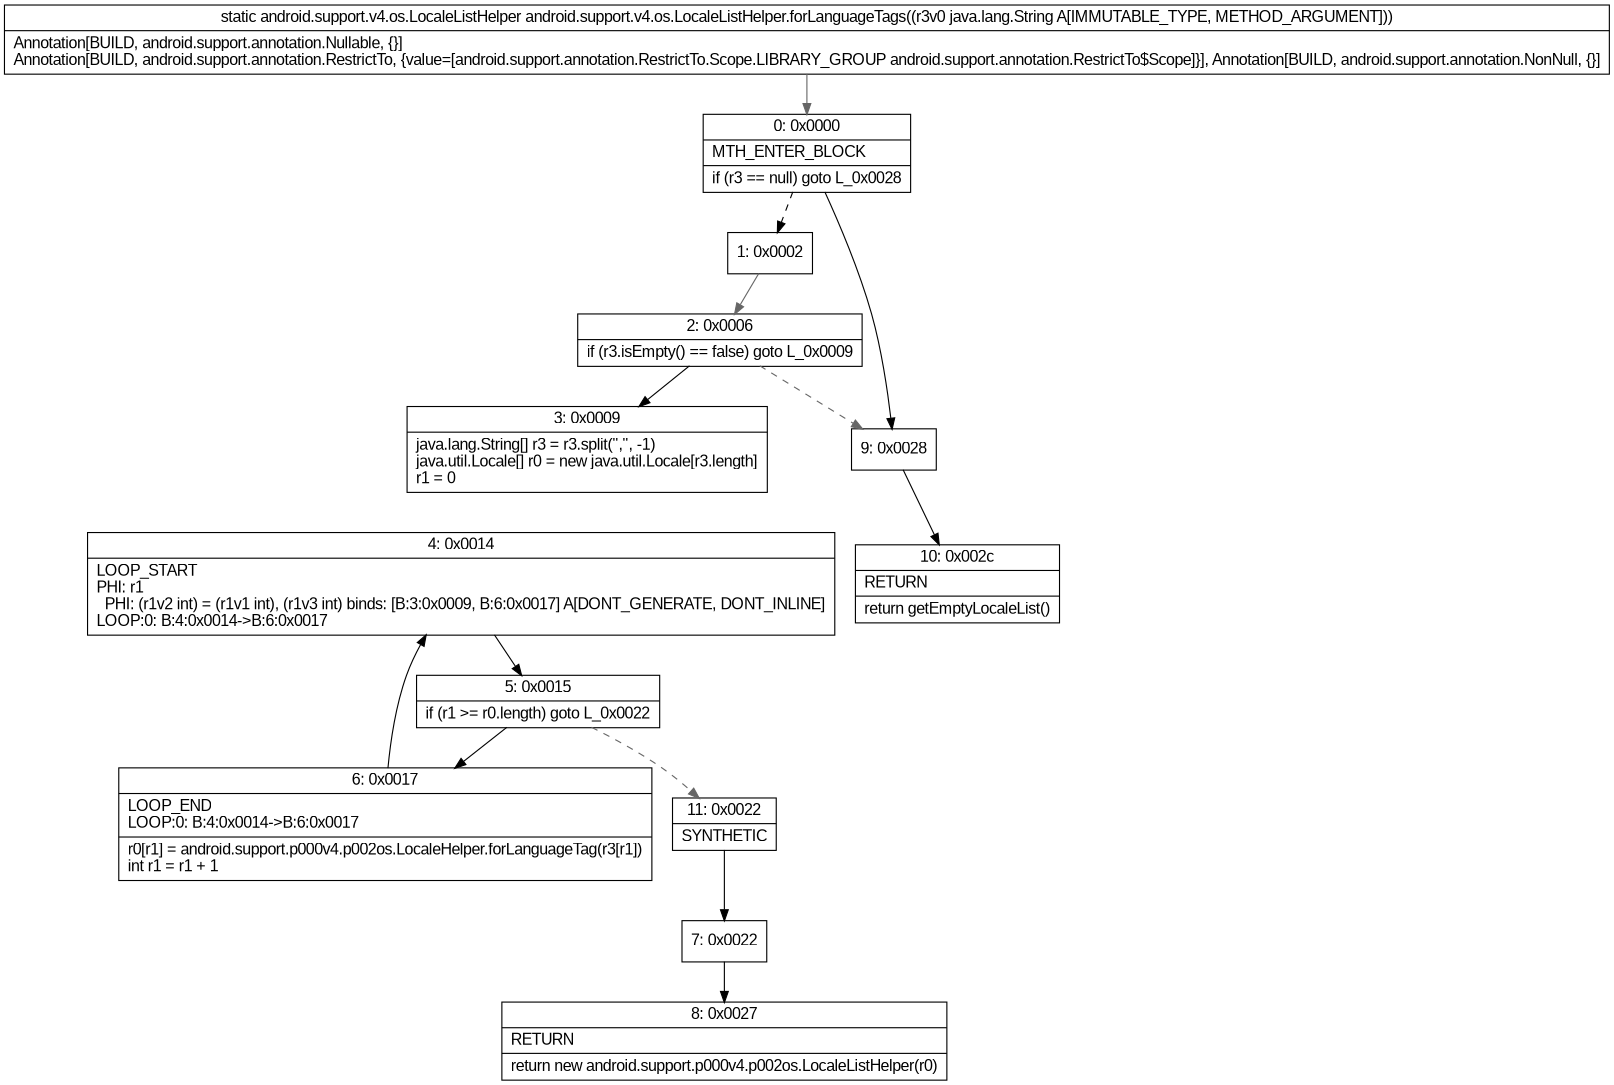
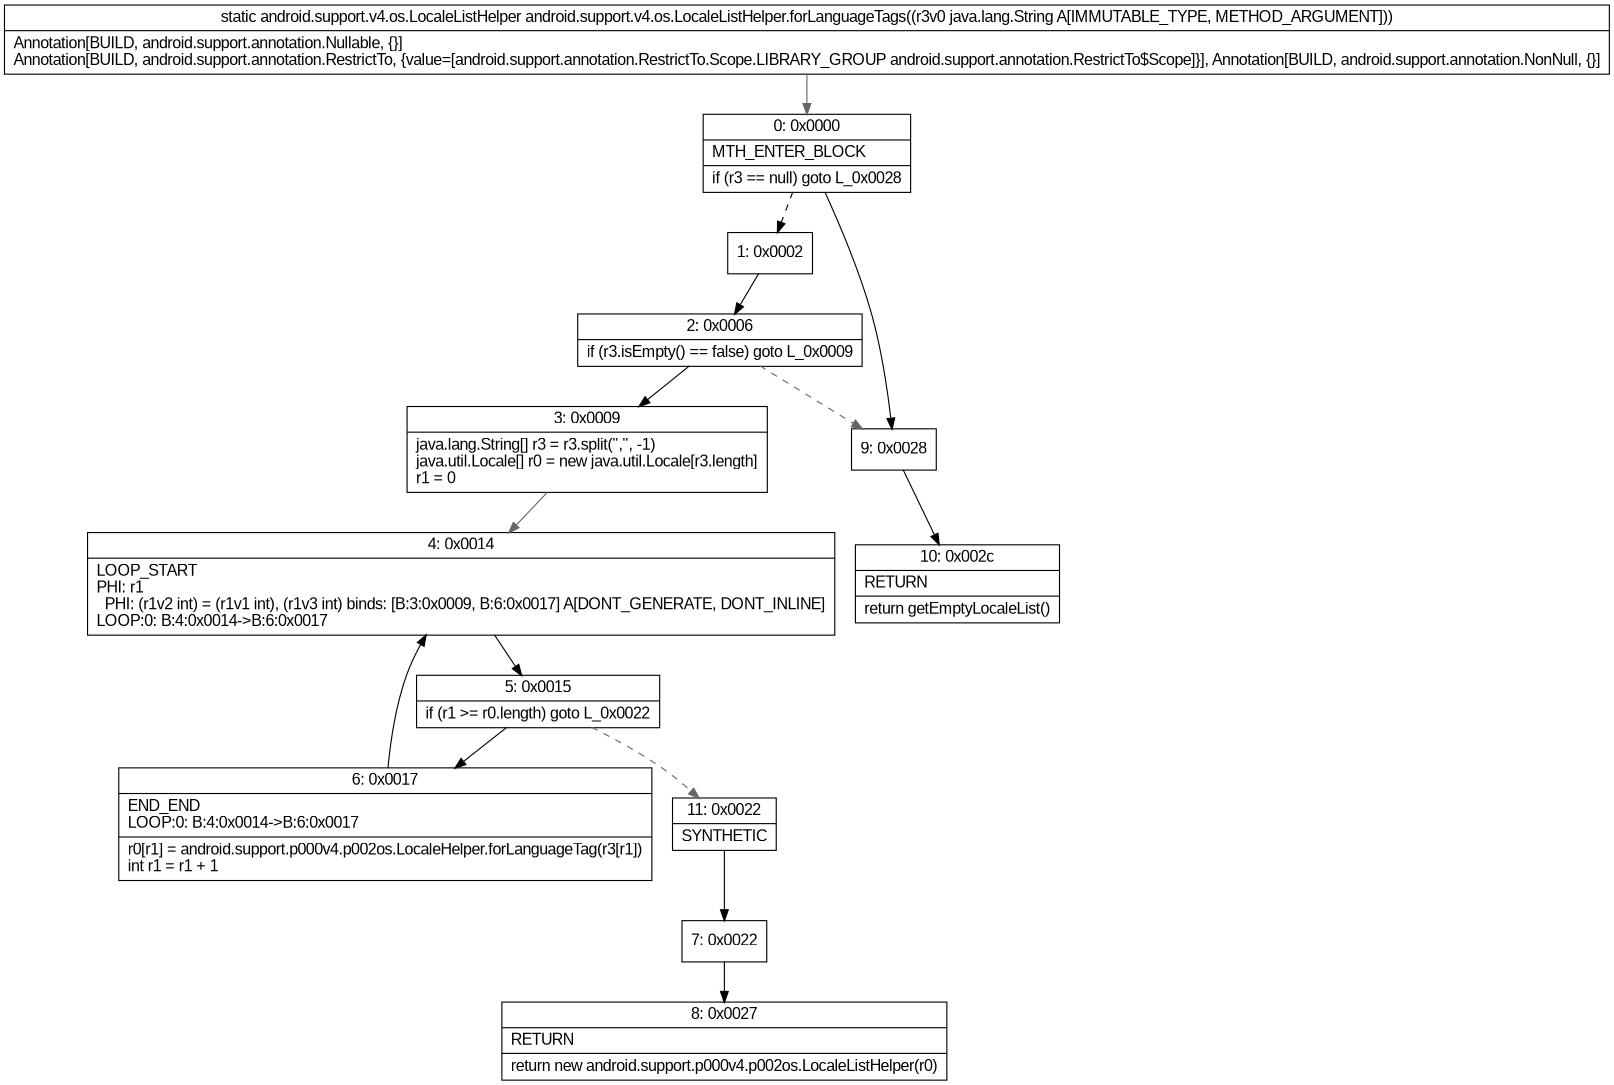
edge "1: 0x0002" -> "2: 0x0006": color gray40 -> black
edge "3: 0x0009" -> "4: 0x0014": added
node "6: 0x0017": text "LOOP_END" -> "END_END"
